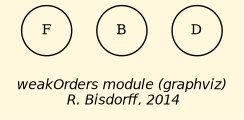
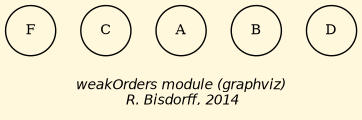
node "C": added
node "A": added
